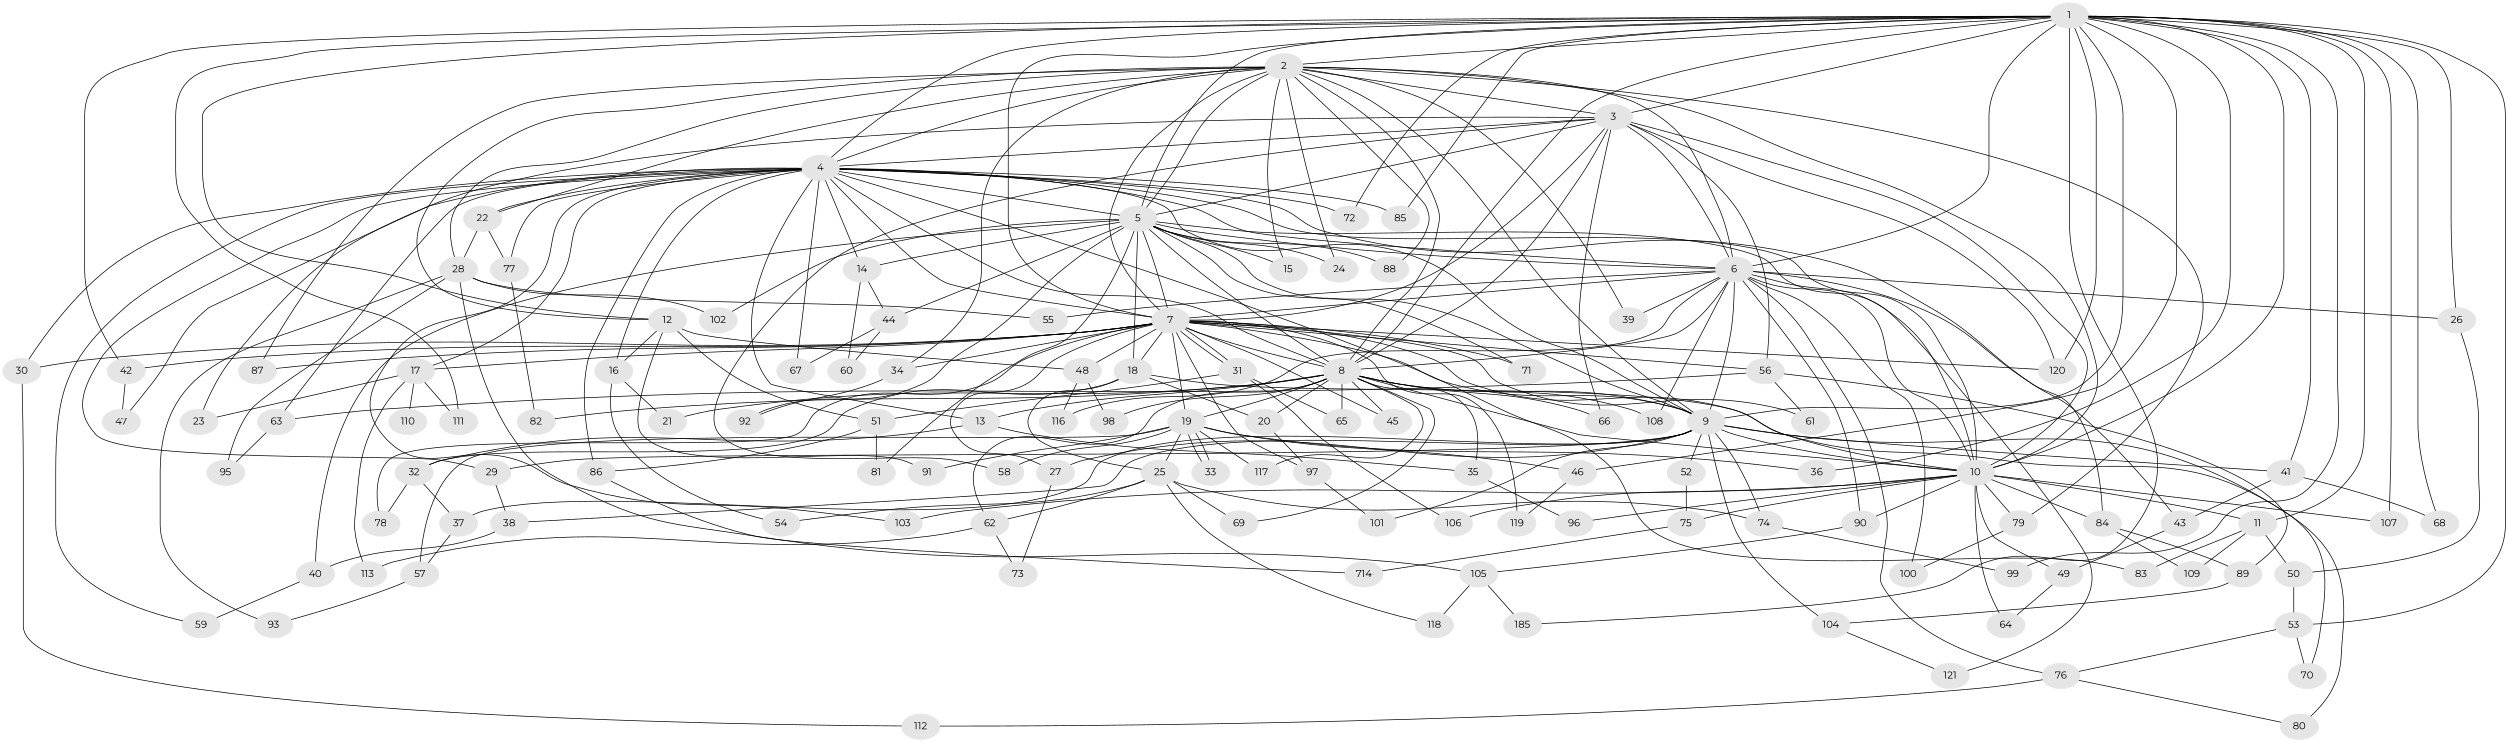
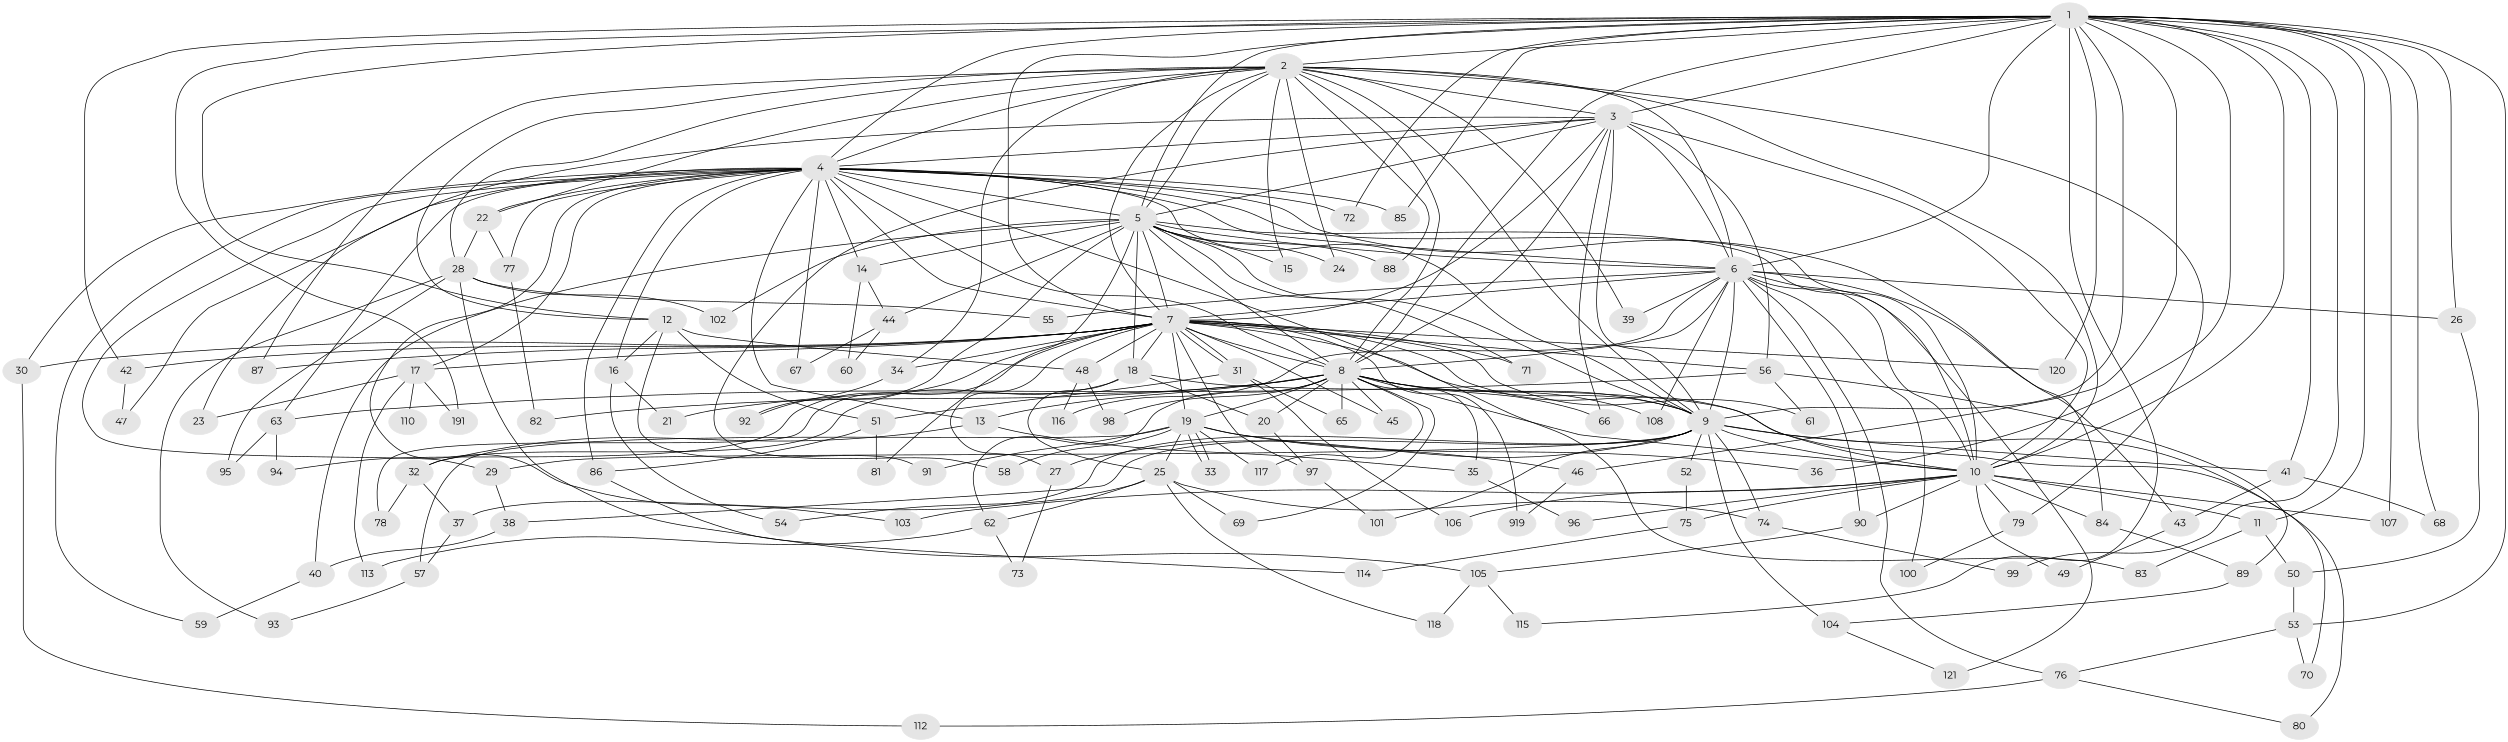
edge "3" -- "120": now "3" -- "9"
node "111": label "111" -> "191"
node "94": added
node "119": label "119" -> "919"
node "714": label "714" -> "114"
node "109": removed
node "185": label "185" -> "115"
node "64": removed
